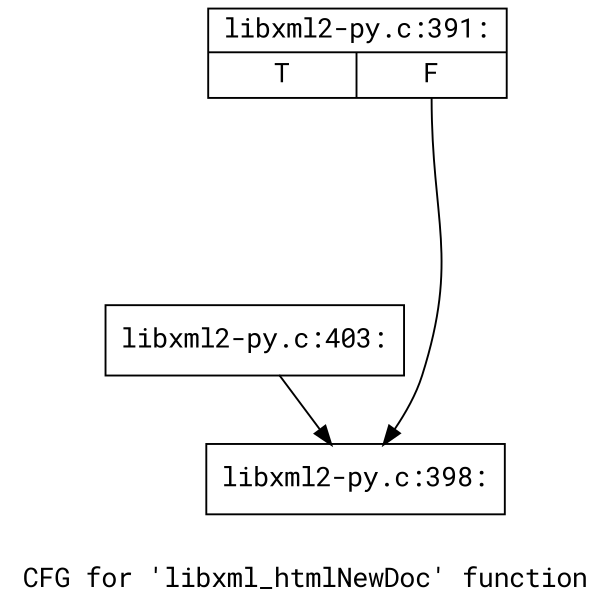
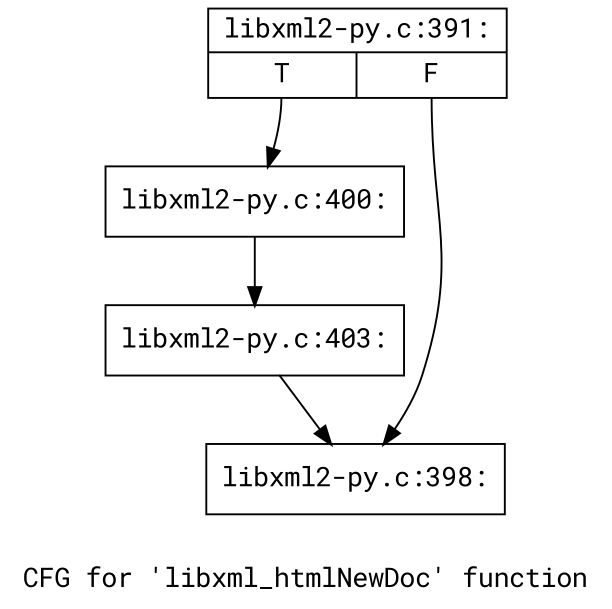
node "libxml2-py.c:400:": added
